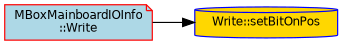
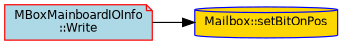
node "Write::setBitOnPos": label "Write::setBitOnPos" -> "Mailbox::setBitOnPos"
